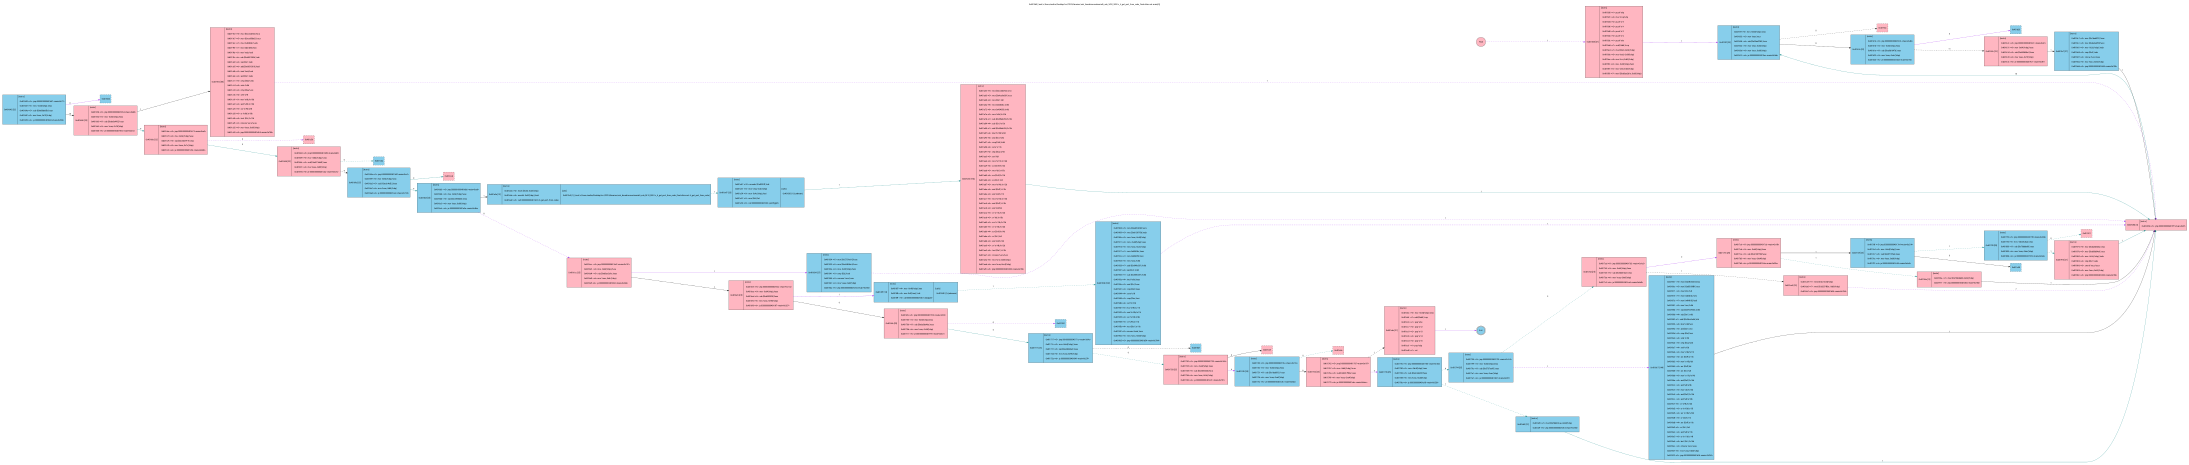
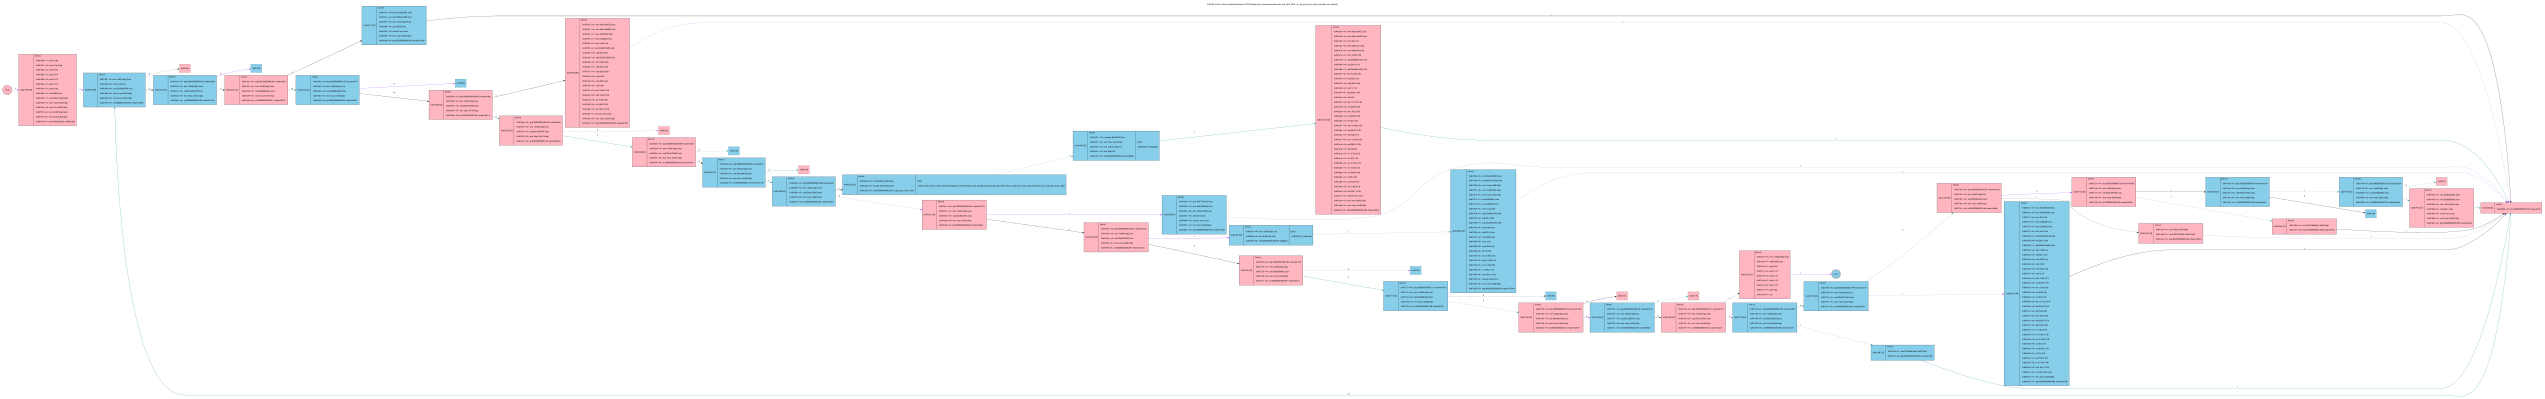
edge "0x40162c [22]" -> "0x401642 [22]": added, label "10"
